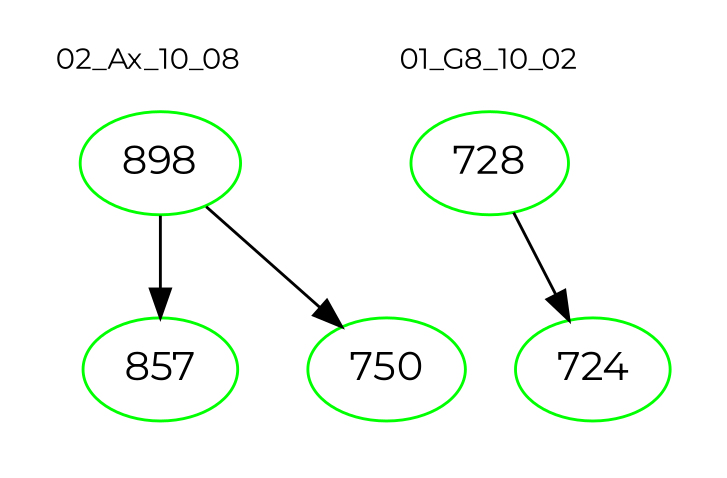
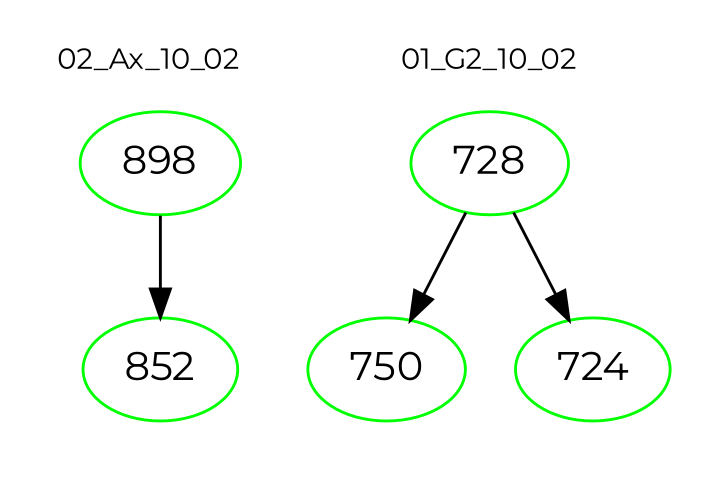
cluster "02_Ax_10_08": label "02_Ax_10_08" -> "02_Ax_10_02"
cluster "01_G8_10_02": label "01_G8_10_02" -> "01_G2_10_02"
edge "898" -> "750": now "728" -> "750"
node "857": label "857" -> "852"
